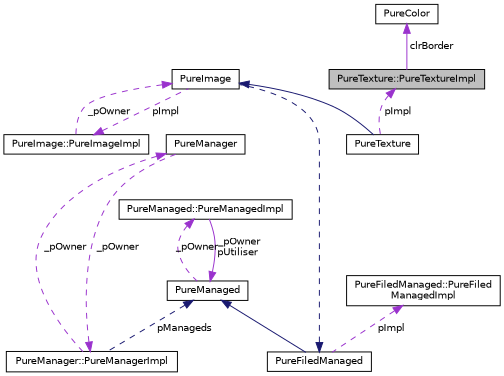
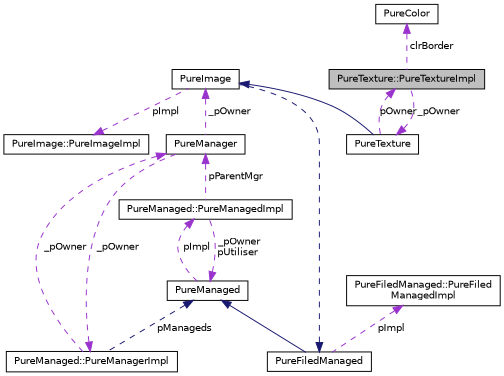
edge "PureTexture::PureTextureImpl" -> "PureColor": style solid -> dashed
edge "PureImage::PureImageImpl" -> "PureImage": now "PureManager" -> "PureImage"
edge "PureTexture::PureTextureImpl" -> "PureTexture": added, label "_pOwner"
edge "PureTexture" -> "PureTexture::PureTextureImpl": label " pImpl" -> " pOwner"
edge "PureManaged::PureManagedImpl" -> "PureManager": added, label "pParentMgr"
edge "PureManaged::PureManagedImpl" -> "PureManaged": style solid -> dashed
edge "PureManaged" -> "PureManaged::PureManagedImpl": label " _pOwner" -> " pImpl"
node "PureManager::PureManagerImpl": label "PureManager::PureManagerImpl" -> "PureManaged::PureManagerImpl"
